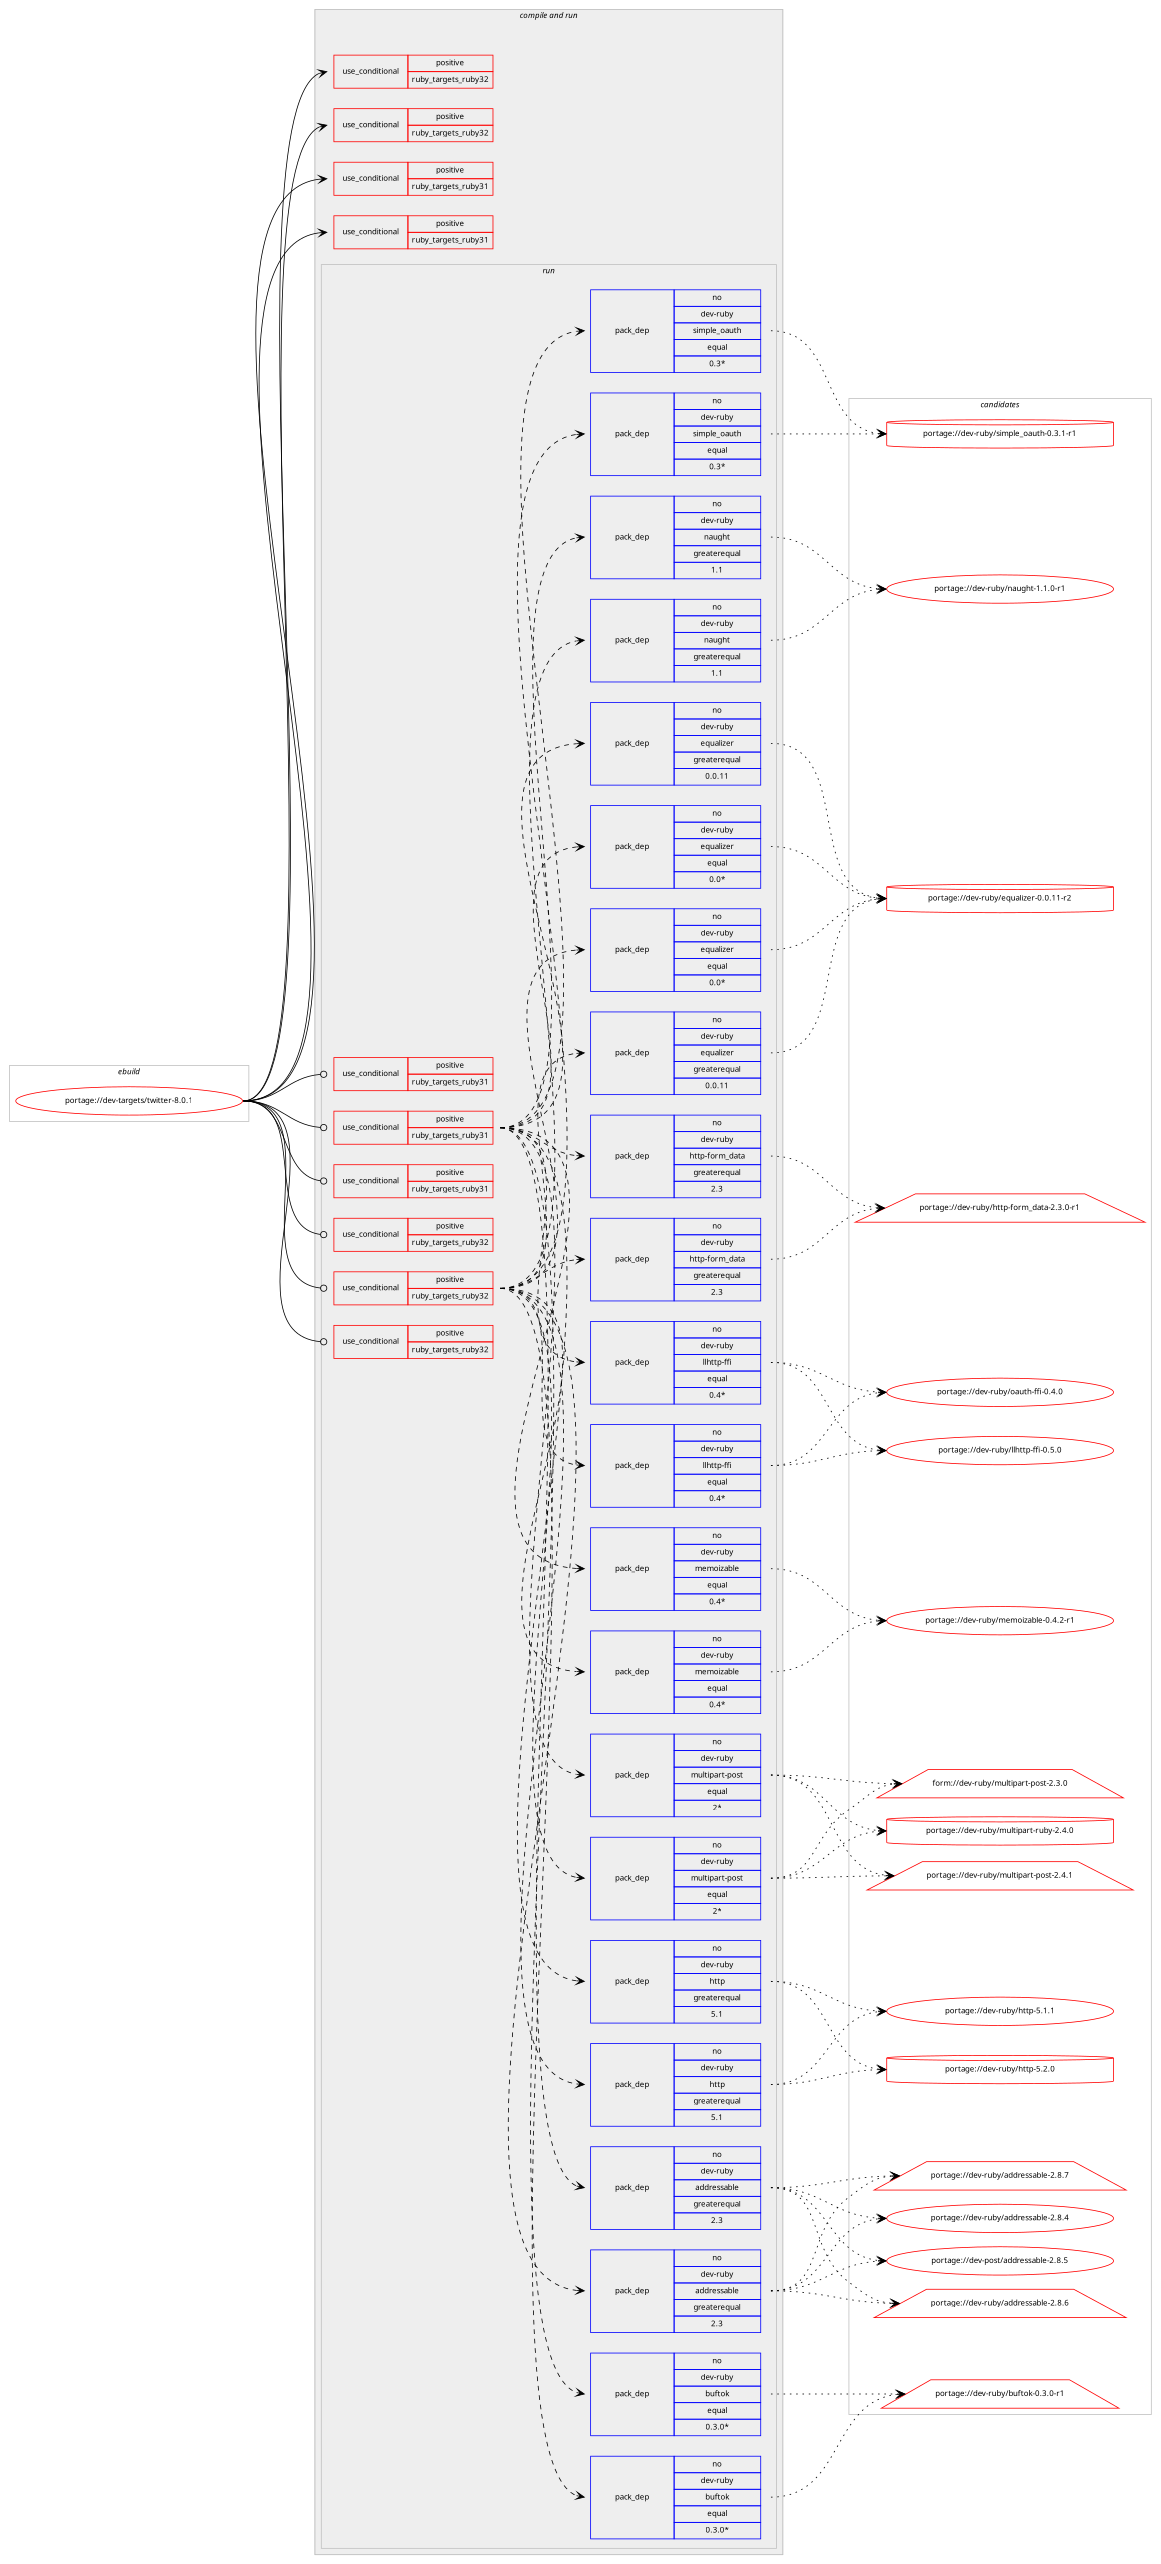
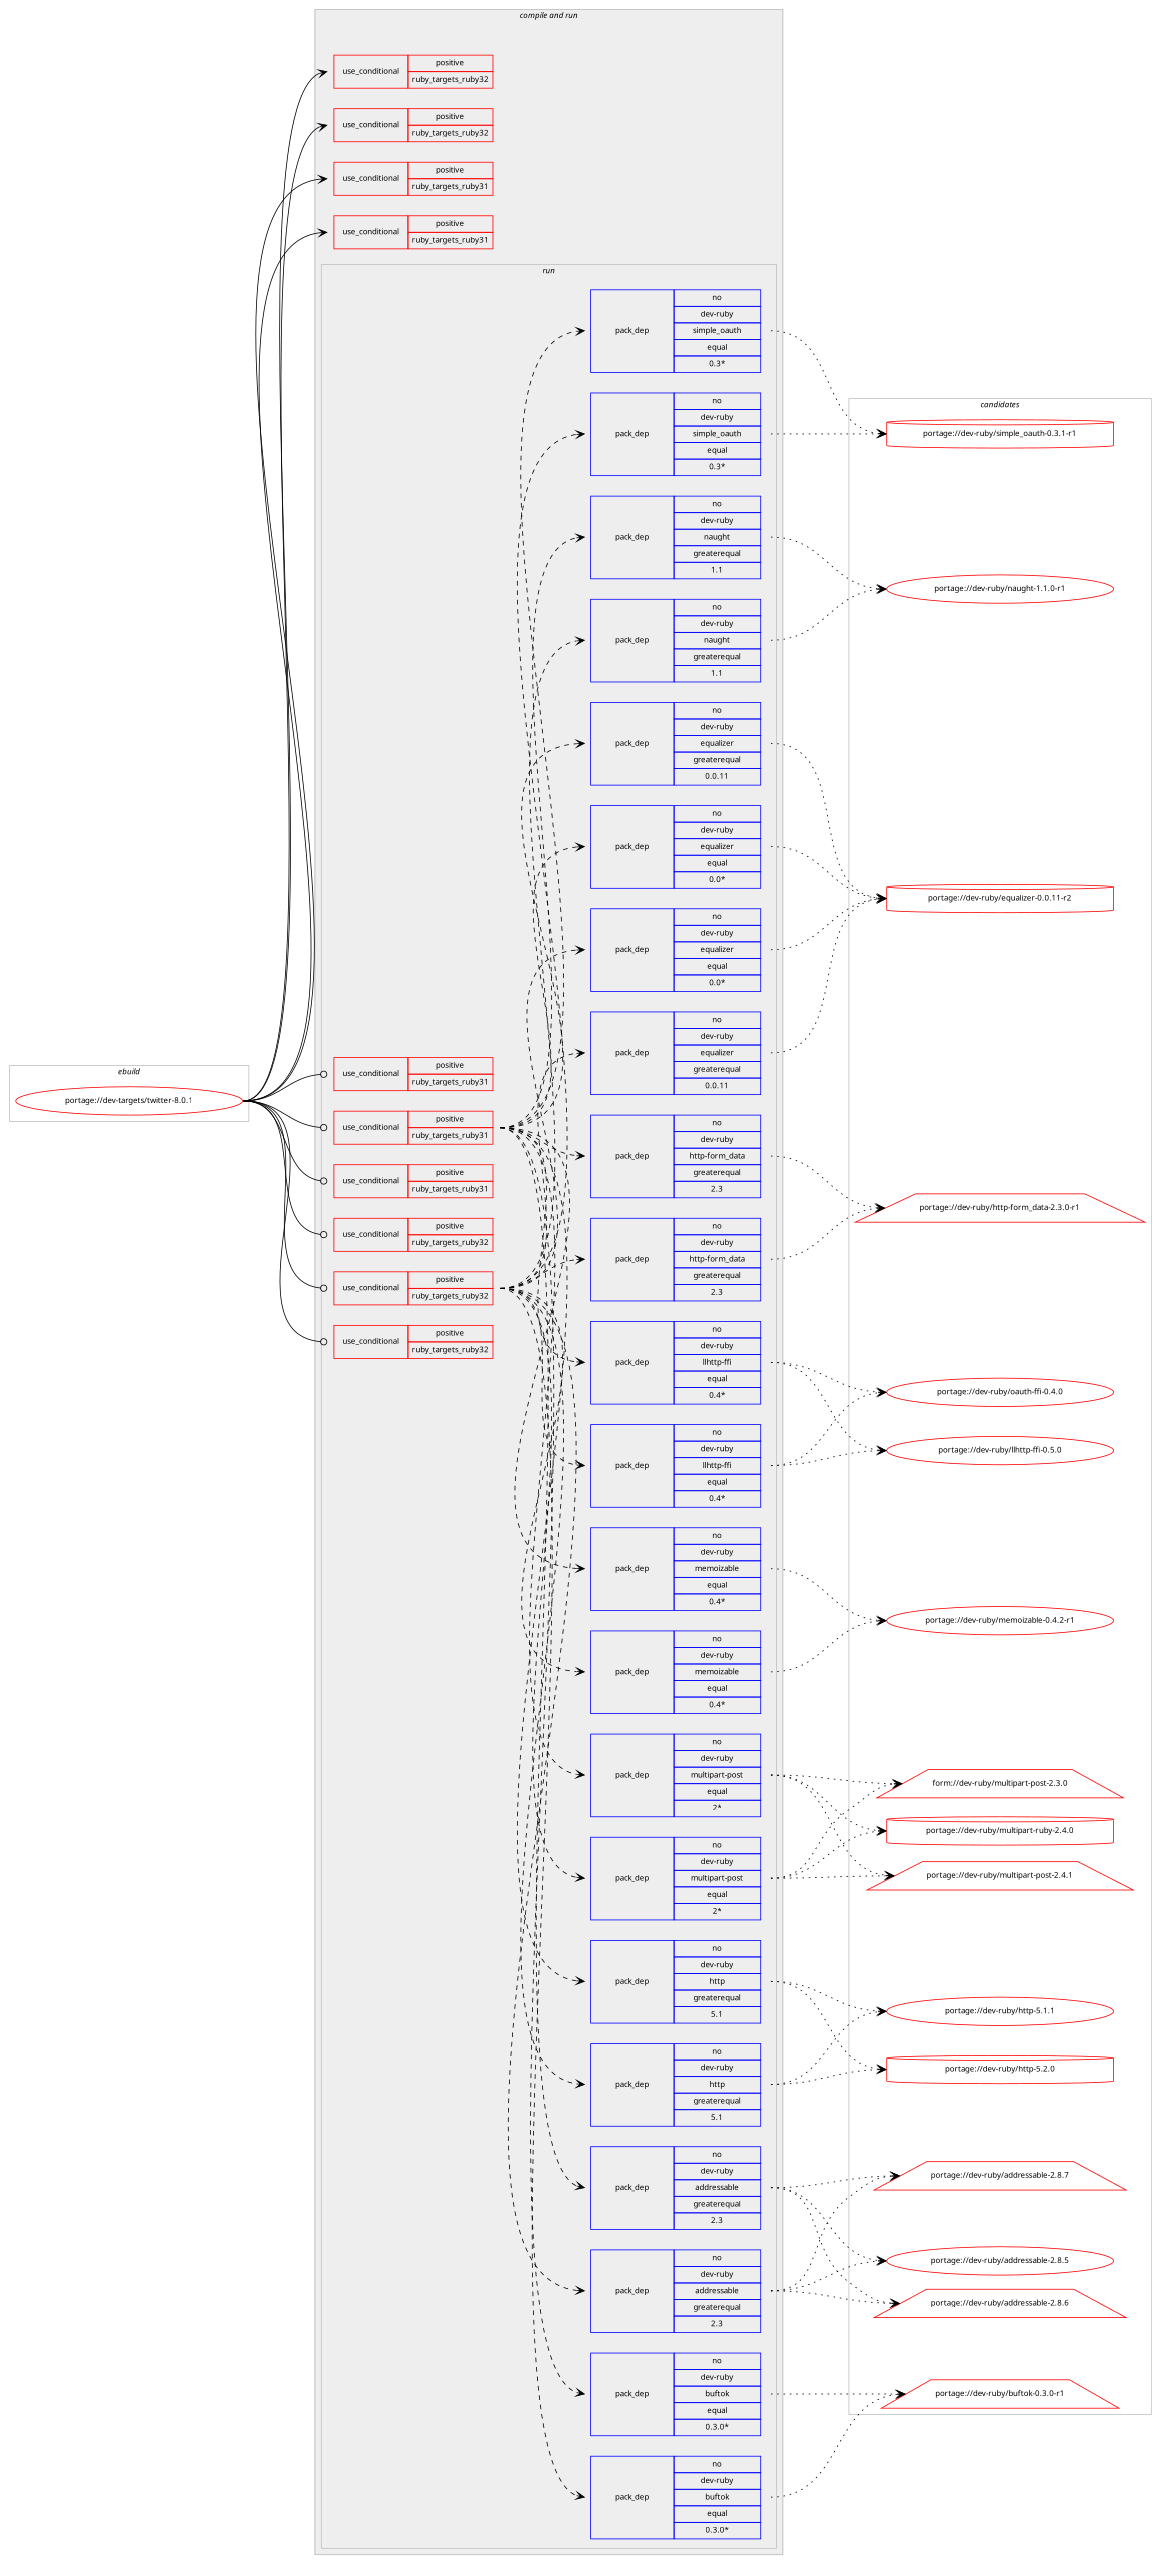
node "portage://dev-ruby/addressable-2.8.4": removed
node "portage://dev-post/addressable-2.8.5": label "portage://dev-post/addressable-2.8.5" -> "portage://dev-ruby/addressable-2.8.5"
